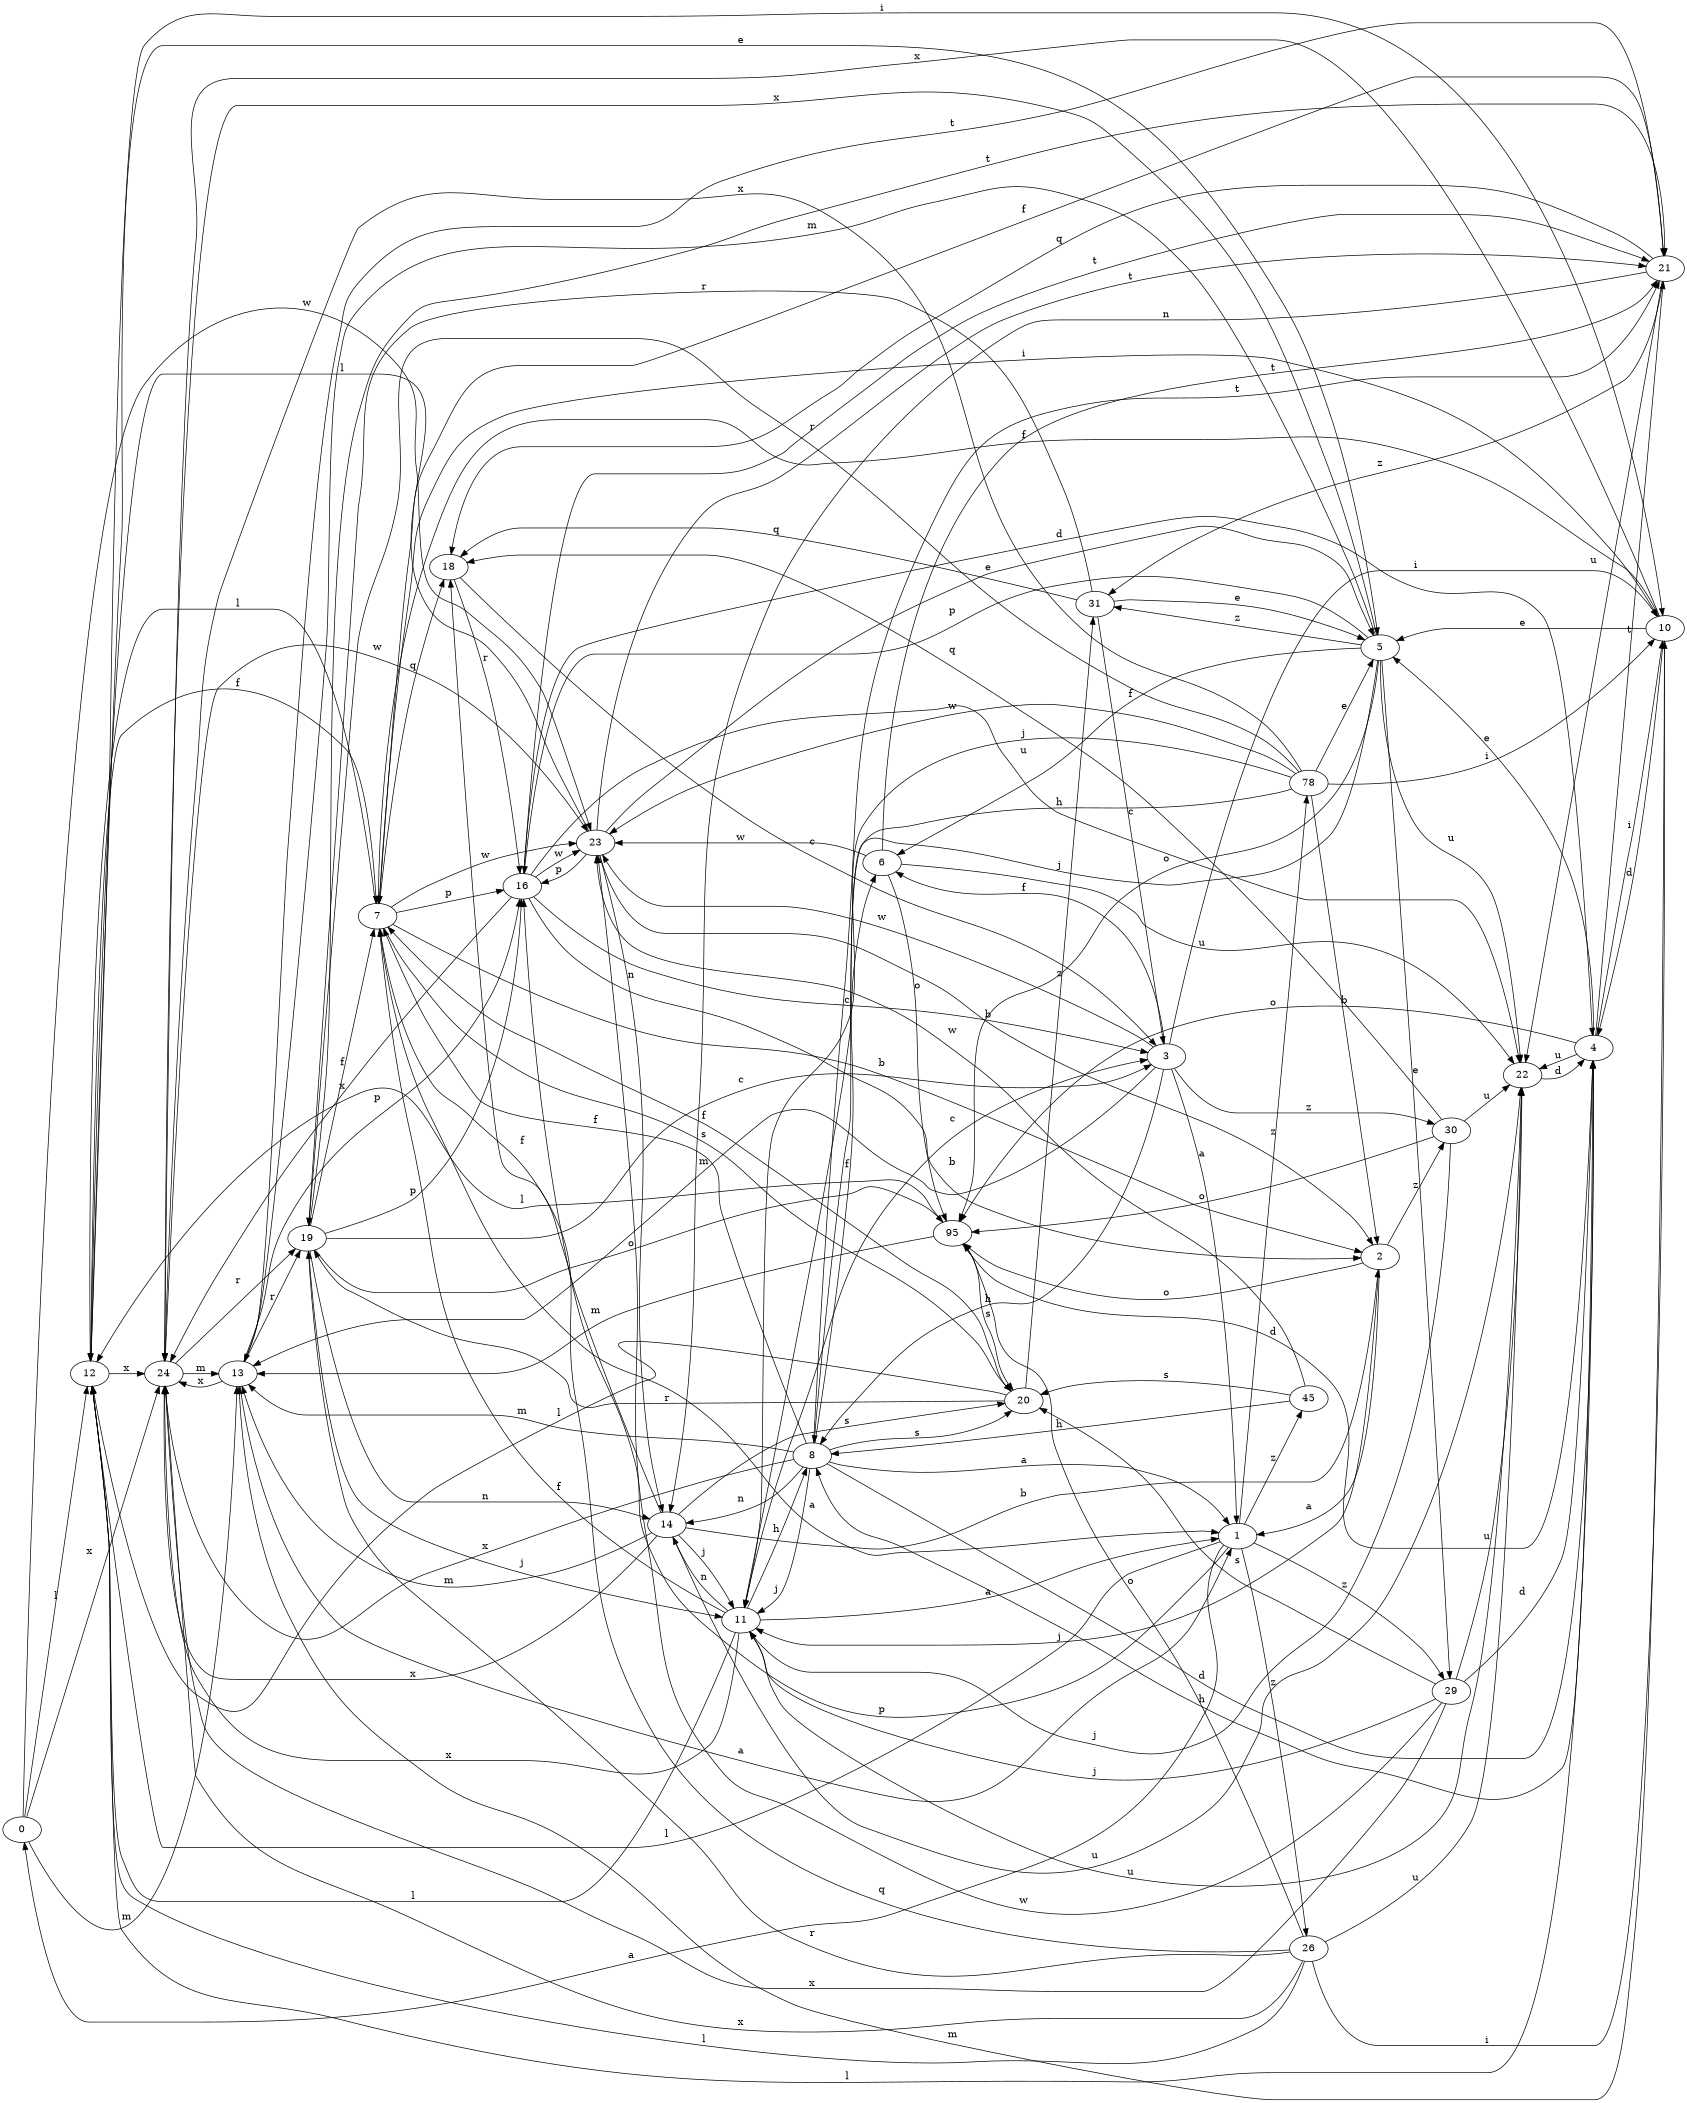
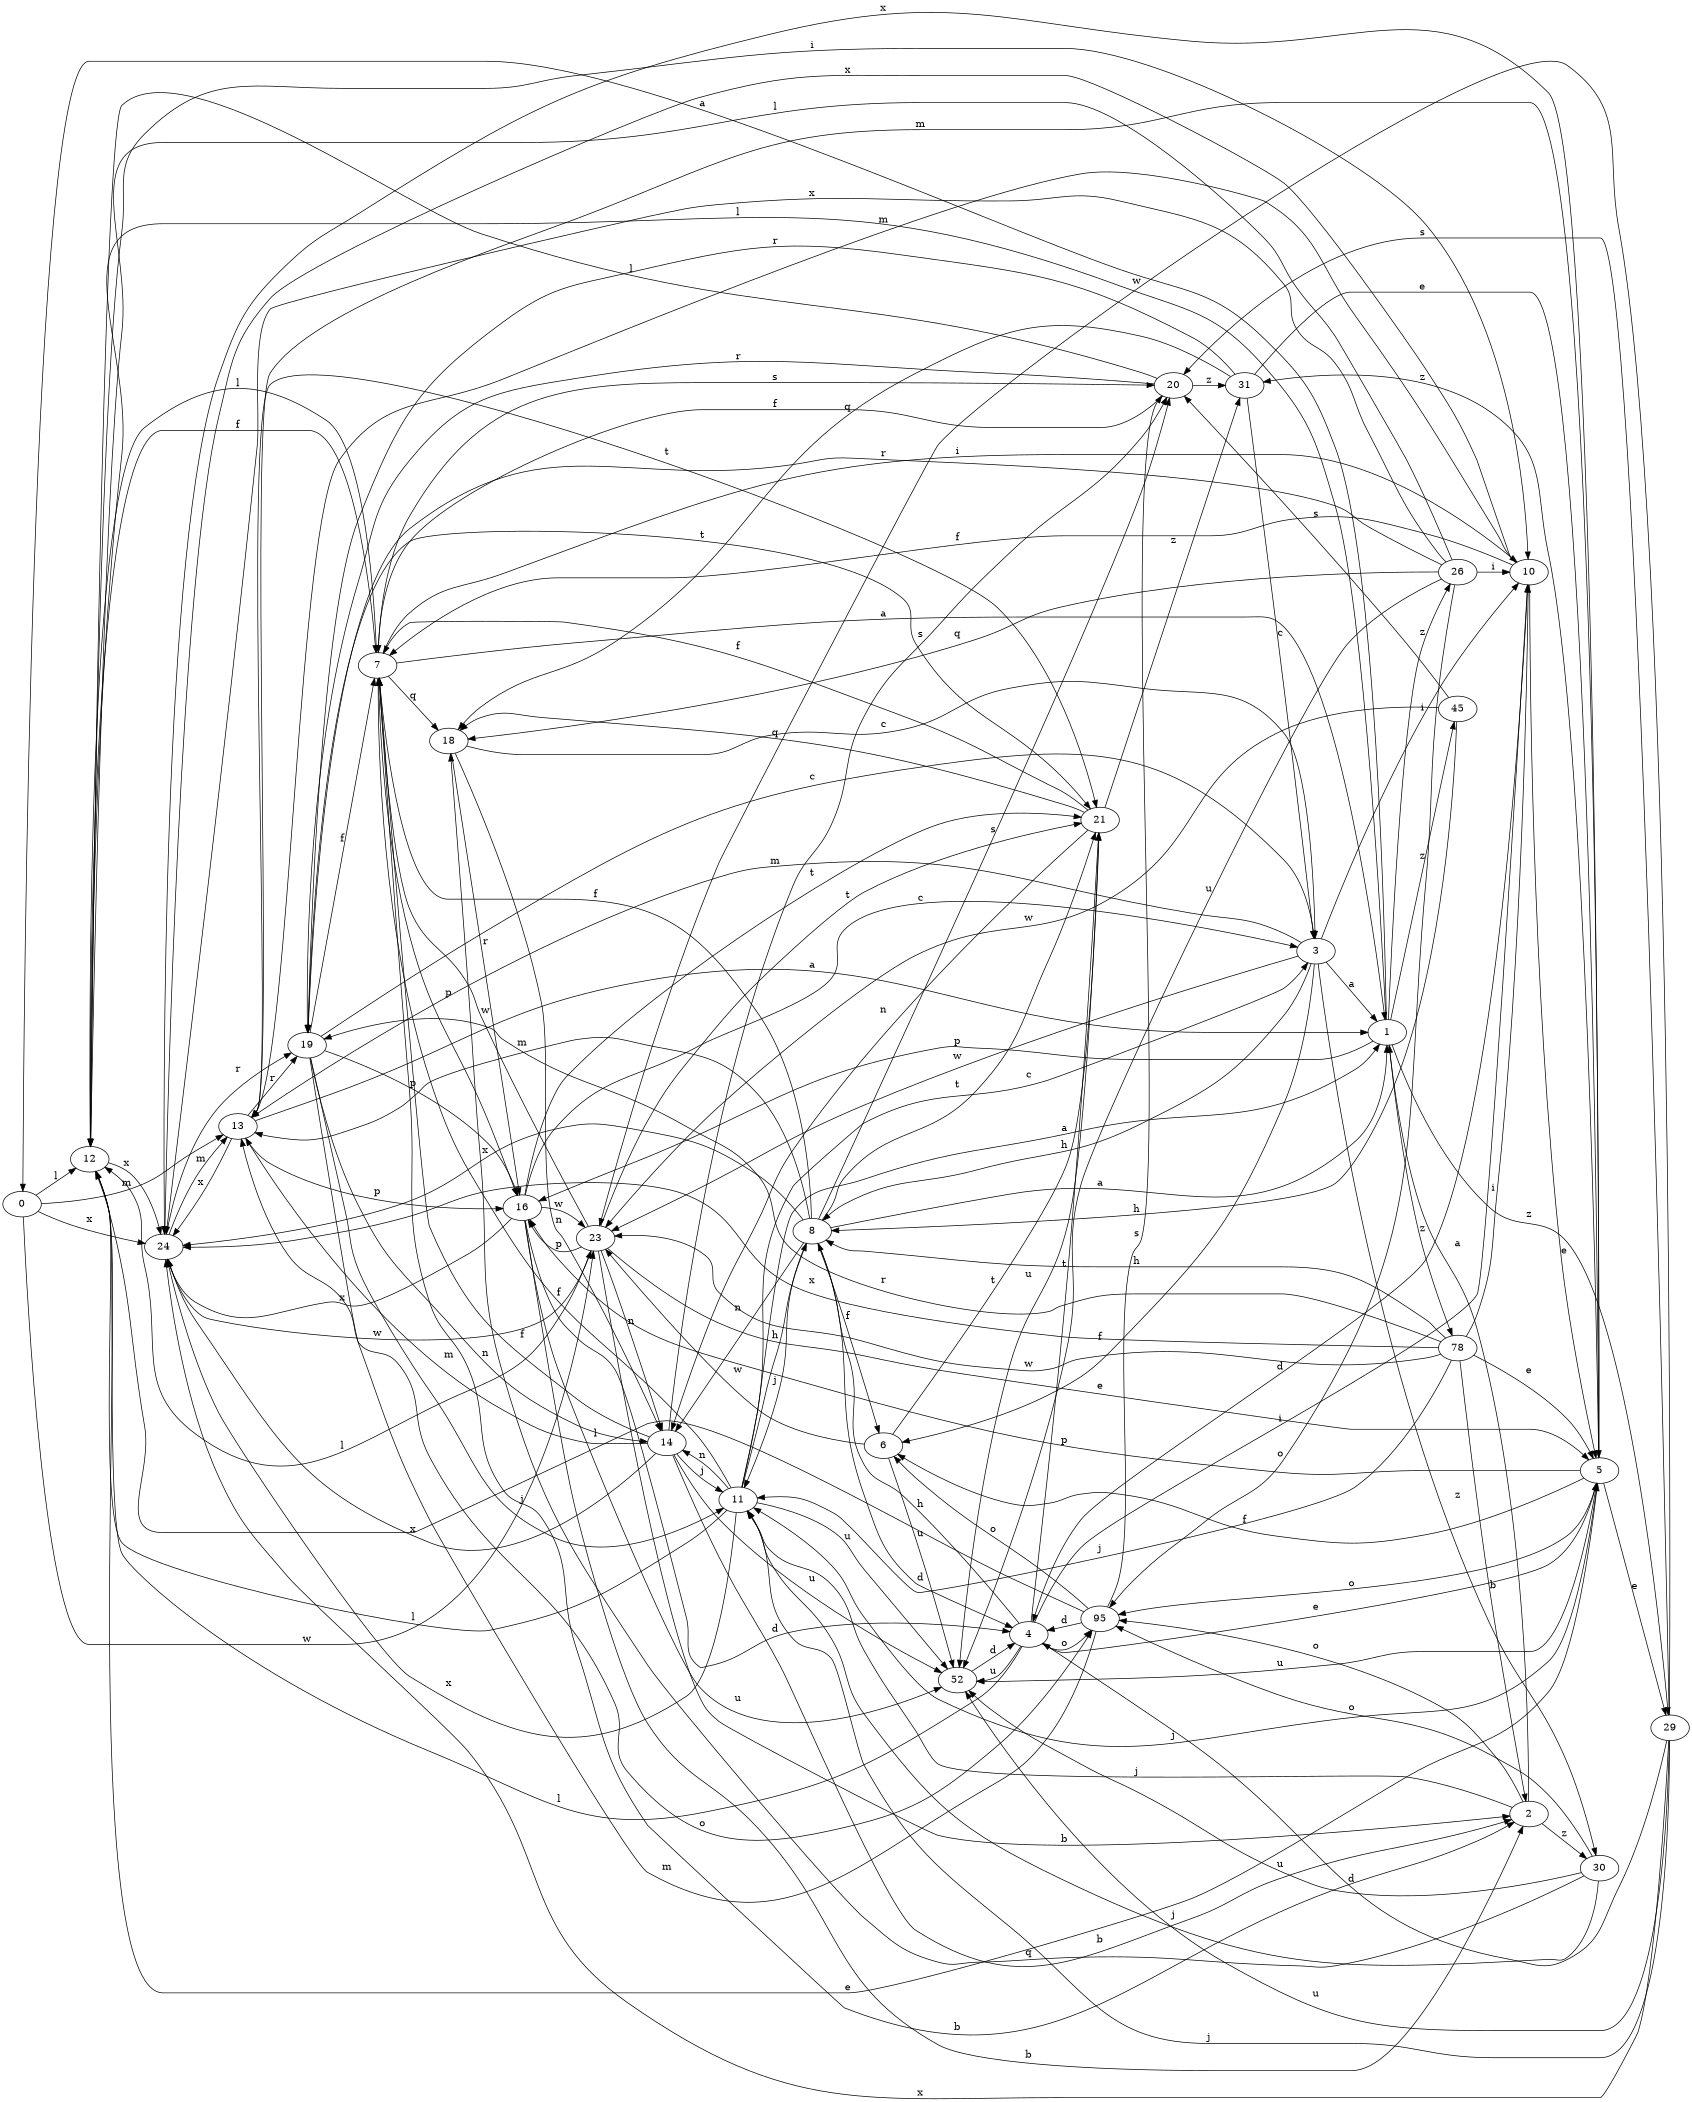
edge "7" -> "23": reversed
edge "6" -> "95": reversed
node "22": label "22" -> "52"
edge "18" -> "14": added, label "n"
